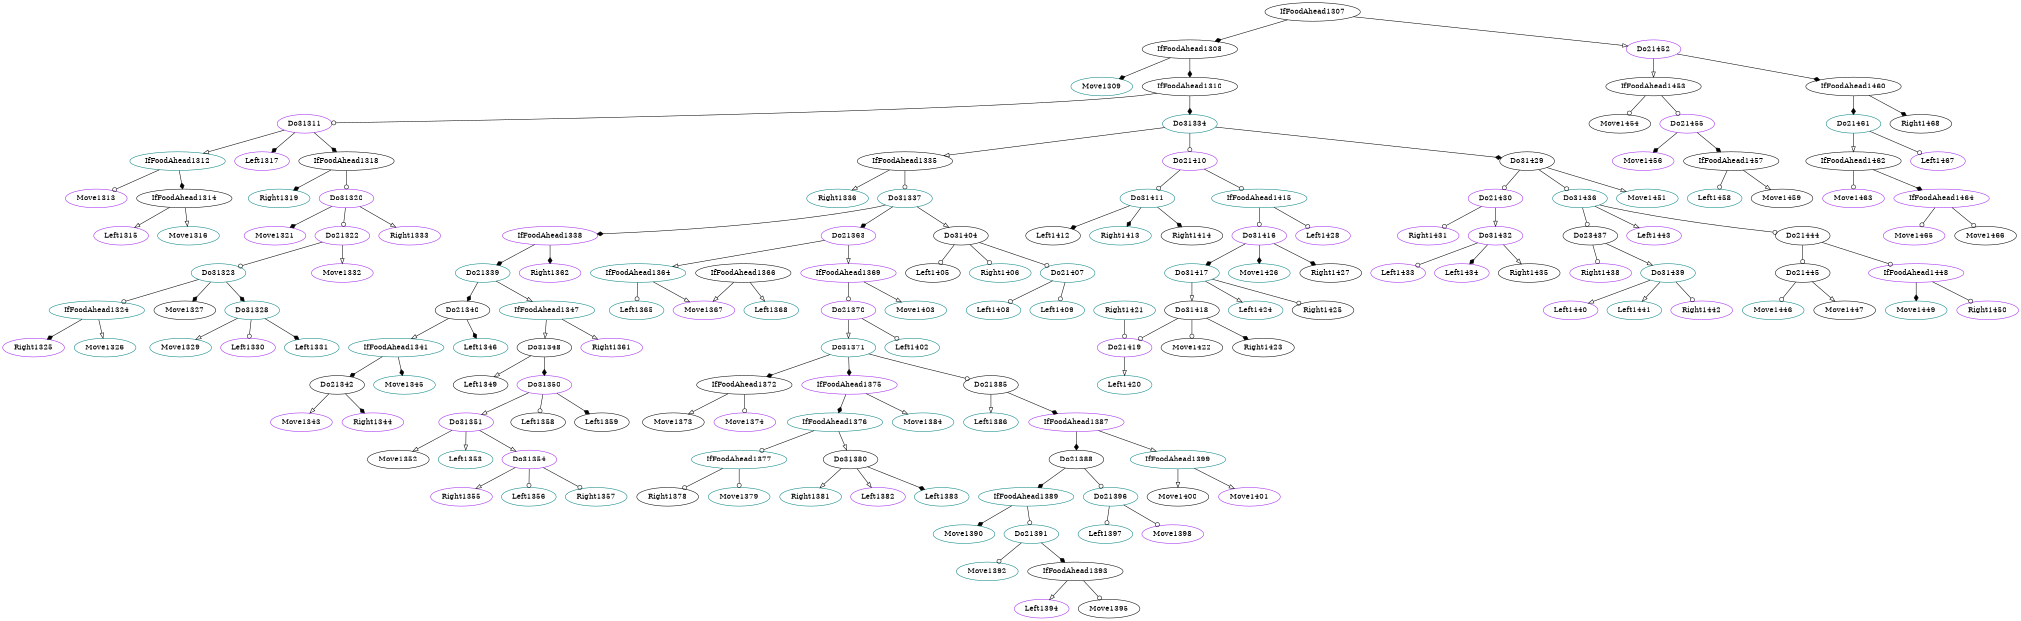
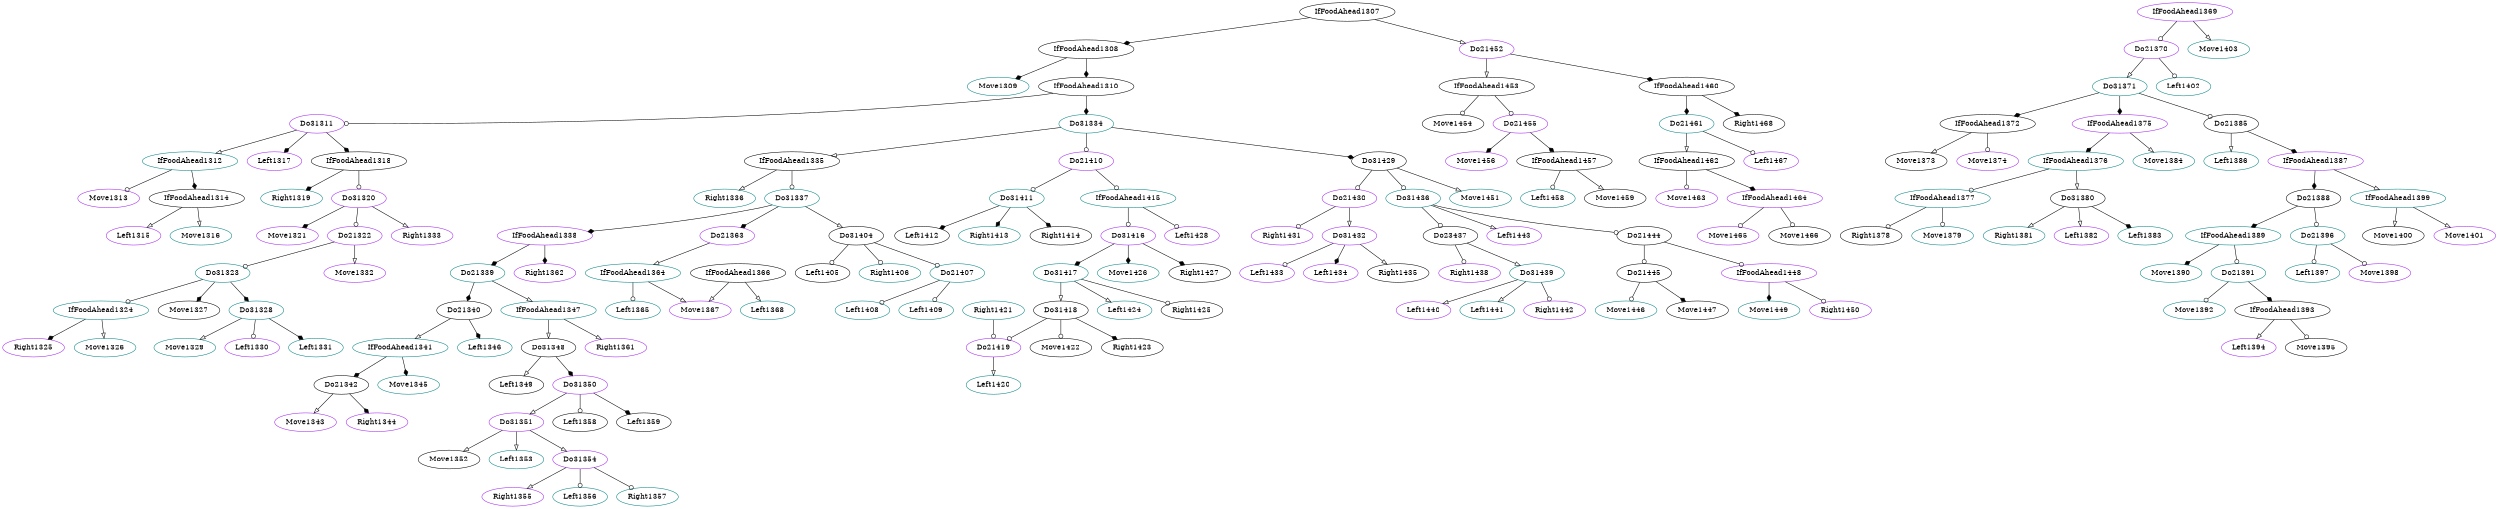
edge "Do21363" -> "IfFoodAhead1369": removed
edge "Do21445" -> "Move1447": arrowhead onormal -> diamond
